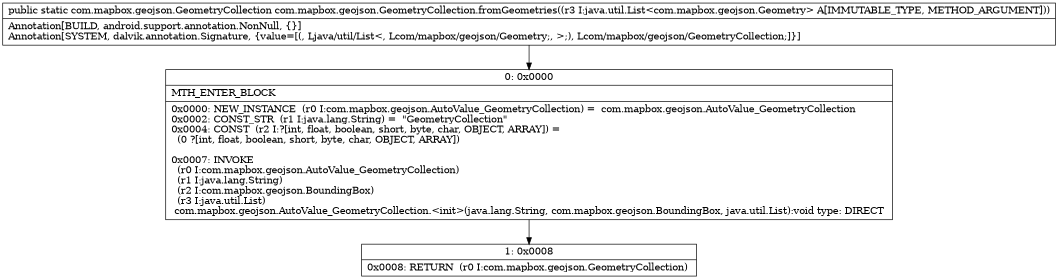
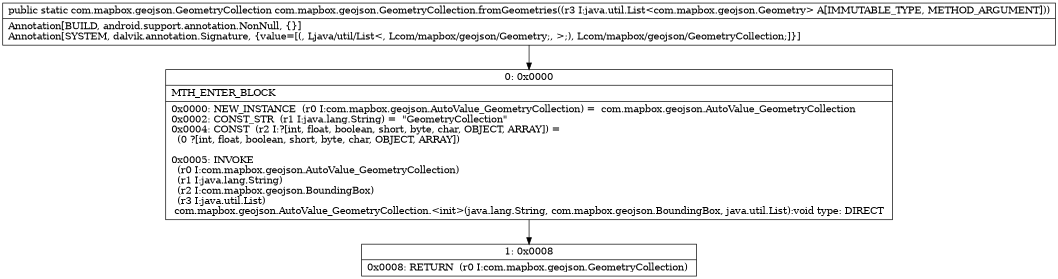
node "0: 0x0000": text "0x0007: INVOKE" -> "0x0005: INVOKE"
